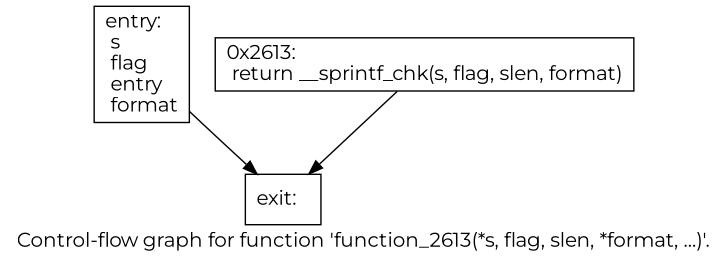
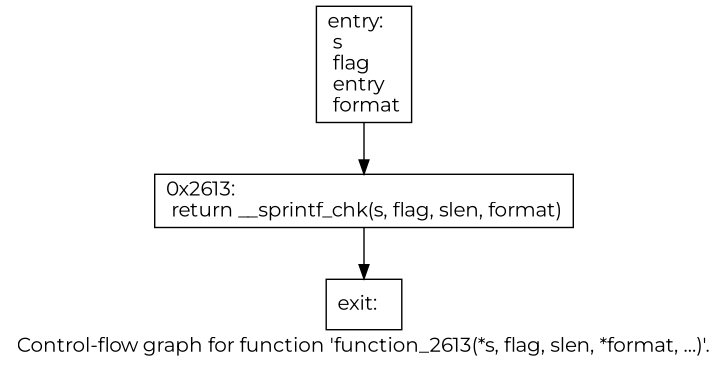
edge "entry:" -> "exit:": now "entry:" -> "0x2613:"
